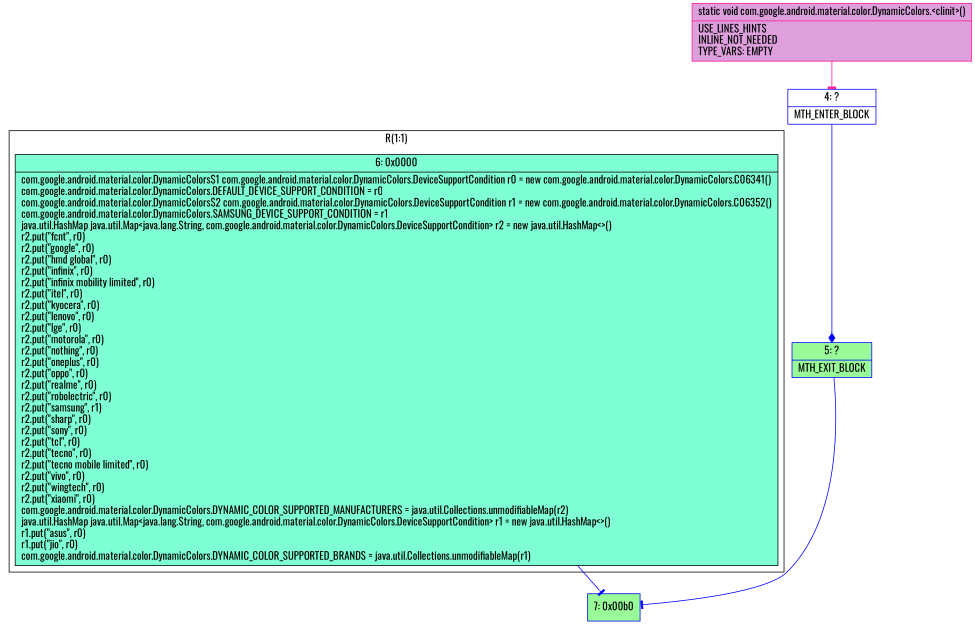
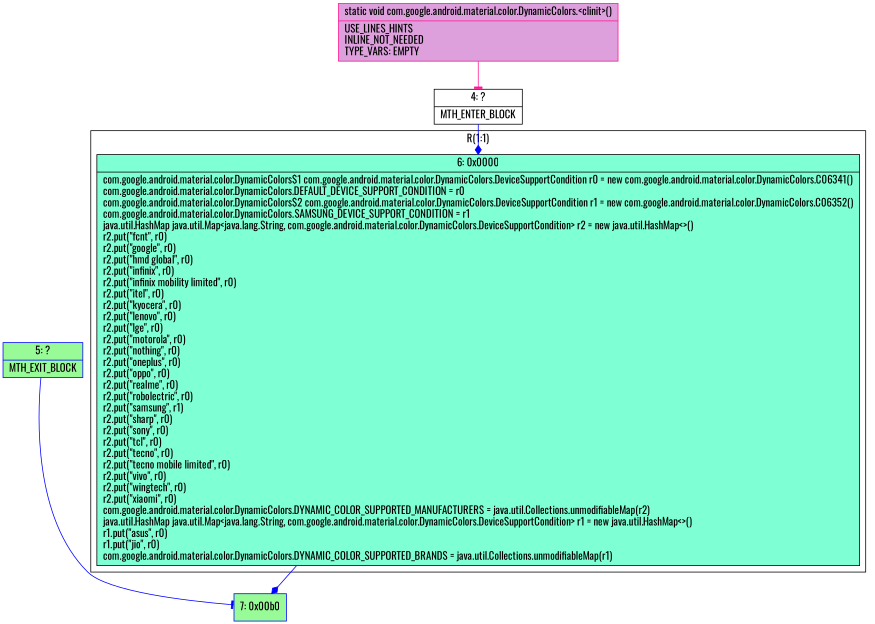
node "4: ?": color blue -> black
edge "4: ?" -> "5: ?": now "4: ?" -> "6: 0x0000"
edge "6: 0x0000" -> "7: 0x00b0": arrowhead tee -> diamond
